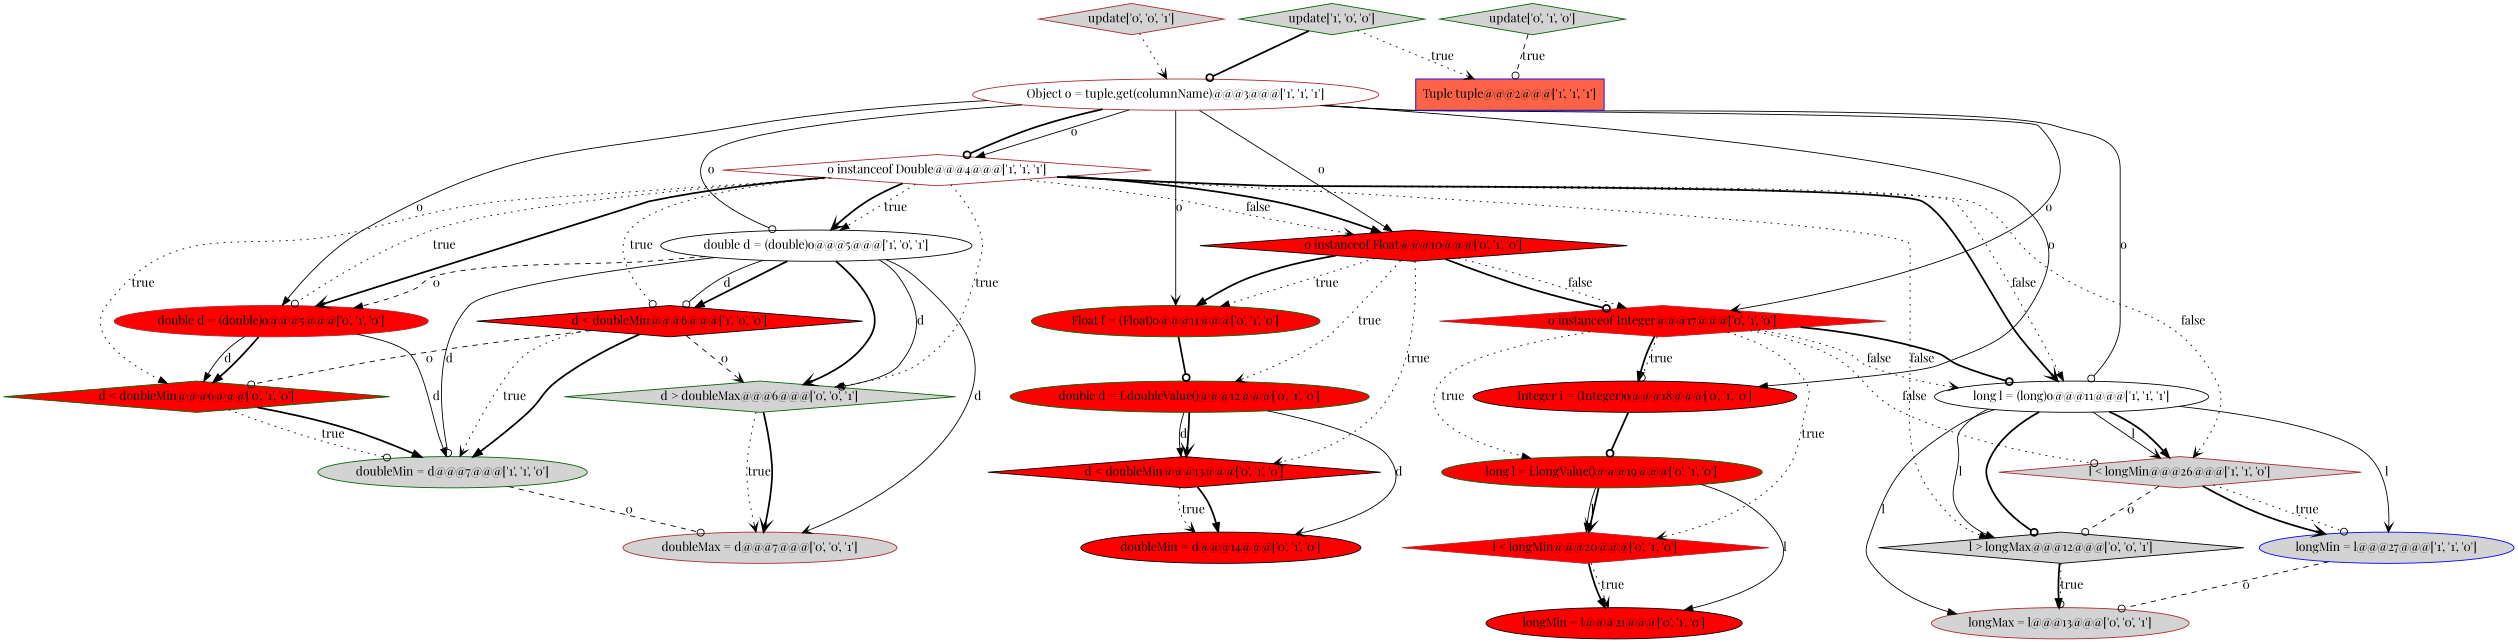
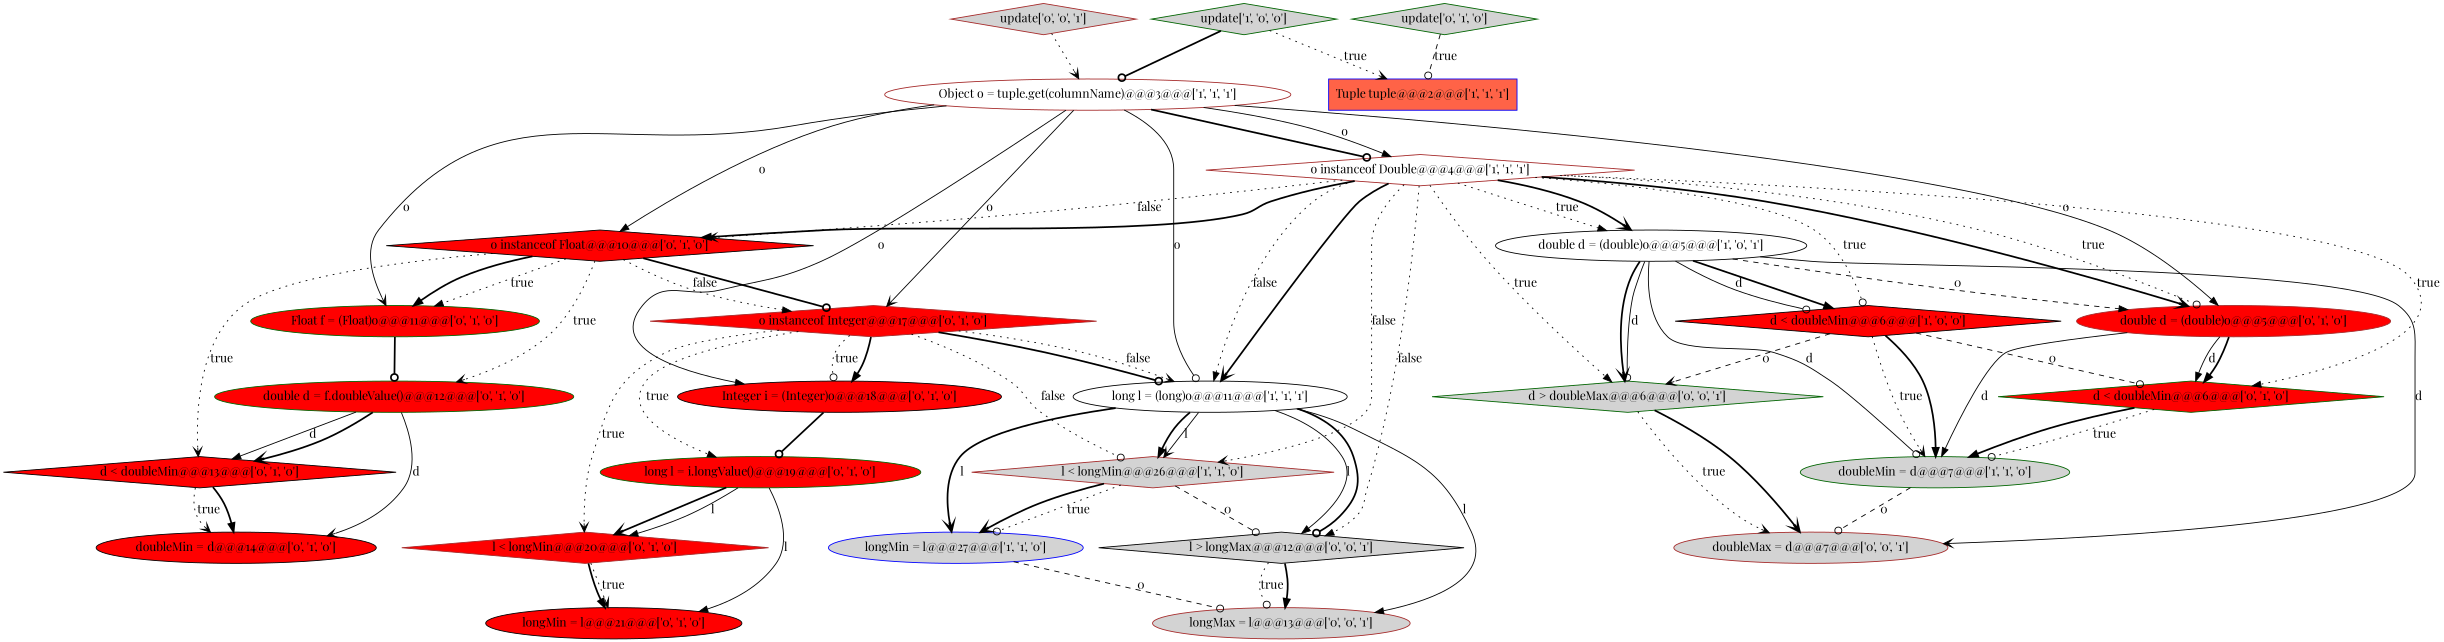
edge "Object o = tuple.get(columnName)@@@3@@@['1', '1', '1']" -> "double d = (double)o@@@5@@@['1', '0', '1']": removed, label "o"
edge "long l = (long)o@@@11@@@['1', '1', '1']" -> "longMin = l@@@27@@@['1', '1', '0']": style solid -> bold
